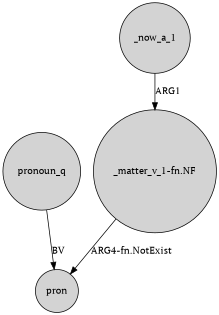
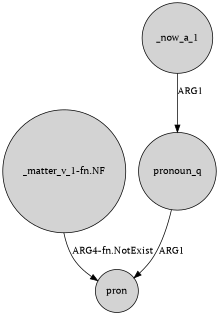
edge "_now_a_1" -> "_matter_v_1-fn.NF": now "_now_a_1" -> "pronoun_q"
edge "pronoun_q" -> "pron": label "BV" -> "ARG1"
